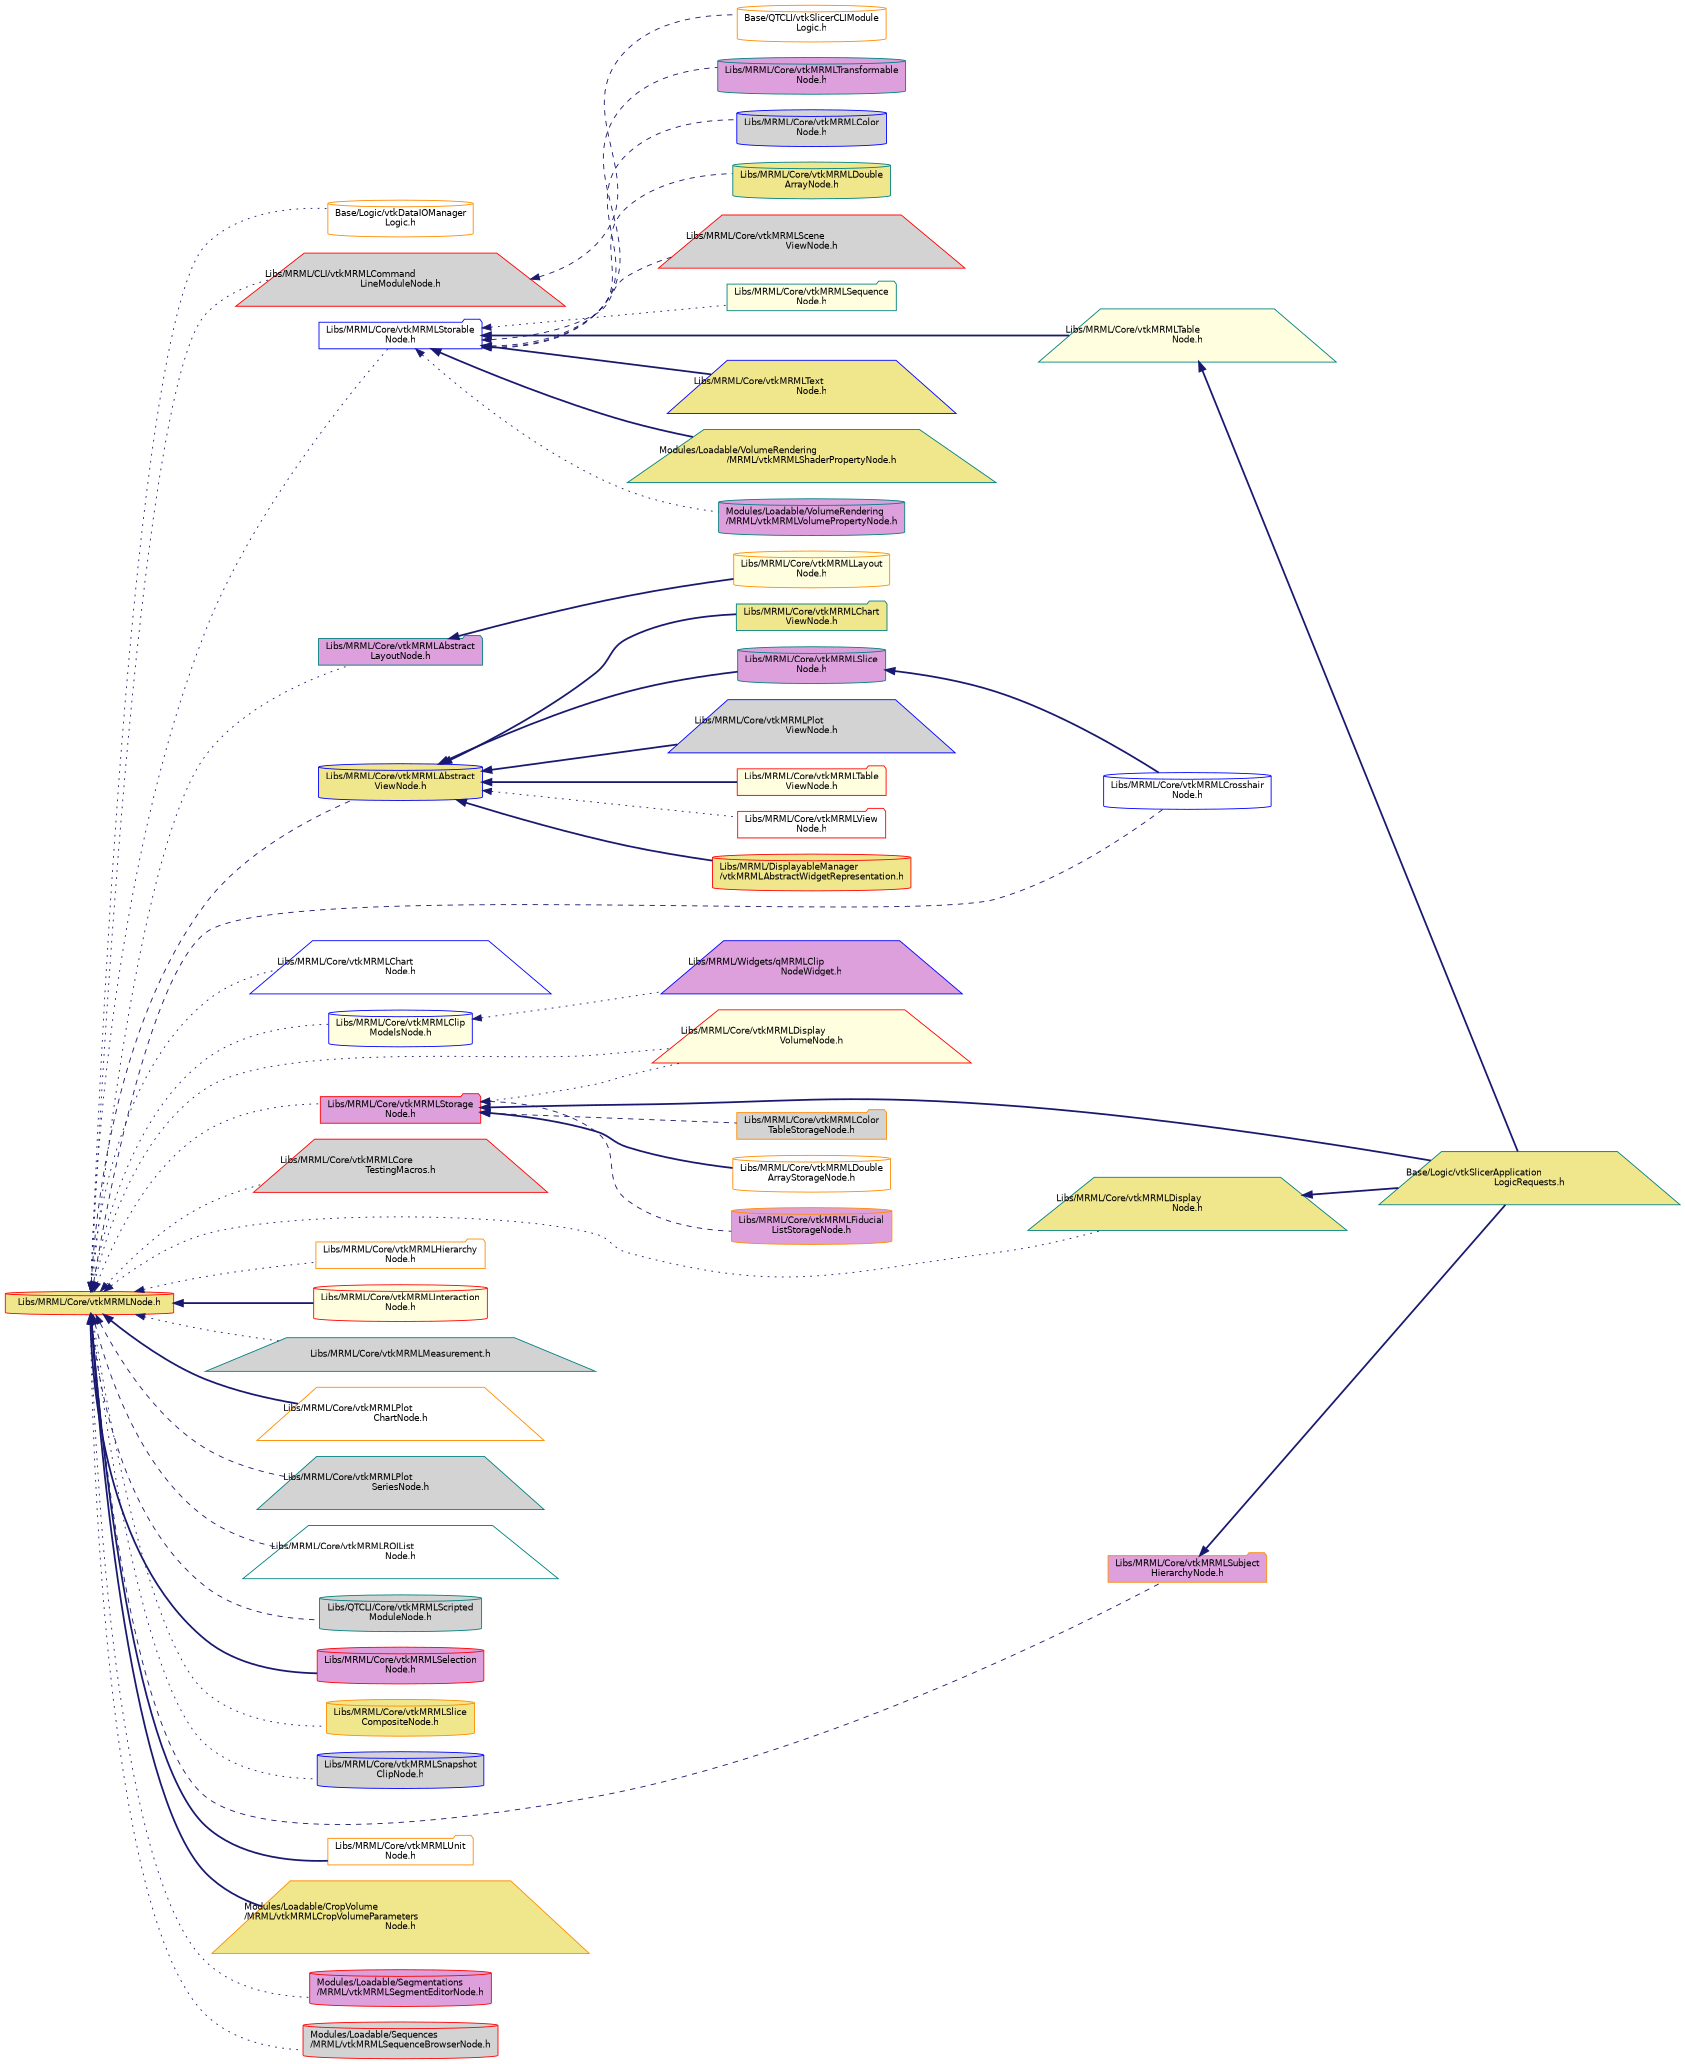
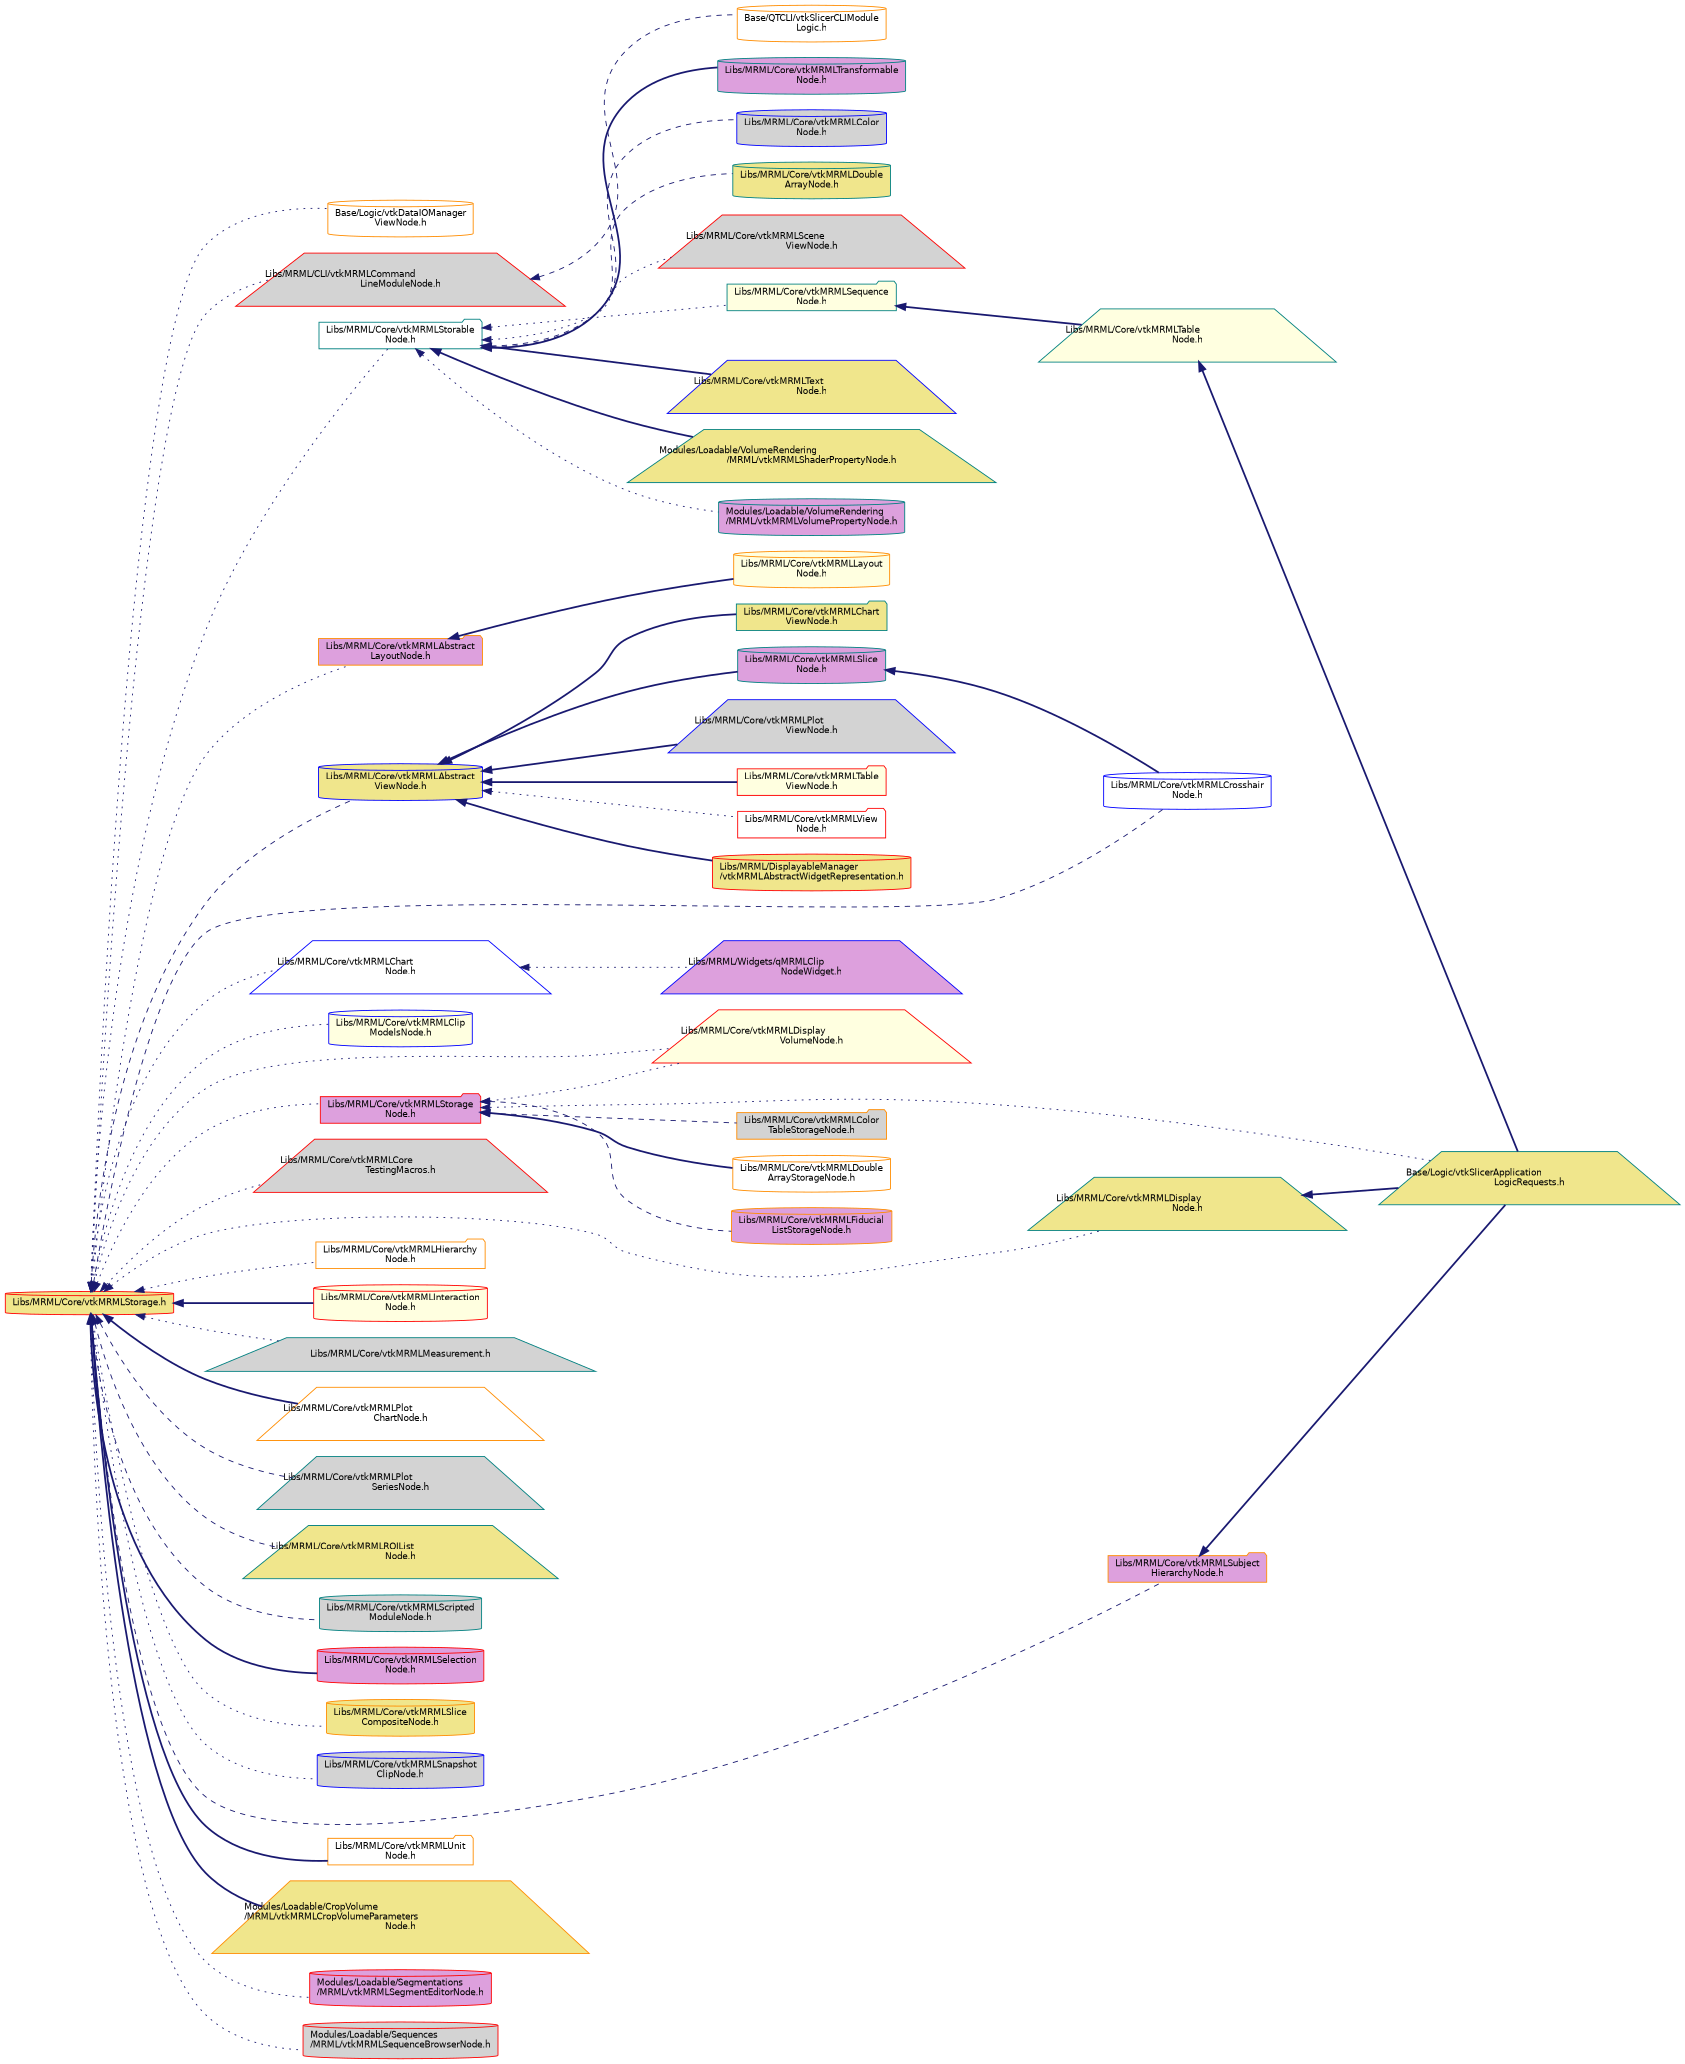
node "Base/Logic/vtkDataIOManager Logic.h": label "Base/Logic/vtkDataIOManager Logic.h" -> "Base/Logic/vtkDataIOManager ViewNode.h"
edge "Libs/MRML/Core/vtkMRMLTransformable Node.h" -> "Libs/MRML/Core/vtkMRMLStorable Node.h": style dashed -> bold
edge "Libs/MRML/Core/vtkMRMLScene ViewNode.h" -> "Libs/MRML/Core/vtkMRMLStorable Node.h": style dashed -> dotted
node "Libs/MRML/Core/vtkMRMLStorable Node.h": color blue -> teal
edge "Libs/MRML/Core/vtkMRMLTable Node.h" -> "Libs/MRML/Core/vtkMRMLStorable Node.h": now "Libs/MRML/Core/vtkMRMLTable Node.h" -> "Libs/MRML/Core/vtkMRMLSequence Node.h"
node "Libs/MRML/Core/vtkMRMLAbstract LayoutNode.h": color teal -> darkorange
edge "Libs/MRML/Widgets/qMRMLClip NodeWidget.h" -> "Libs/MRML/Core/vtkMRMLClip ModelsNode.h": now "Libs/MRML/Widgets/qMRMLClip NodeWidget.h" -> "Libs/MRML/Core/vtkMRMLChart Node.h"
edge "Base/Logic/vtkSlicerApplication LogicRequests.h" -> "Libs/MRML/Core/vtkMRMLStorage Node.h": style bold -> dotted
node "Libs/MRML/Core/vtkMRMLNode.h": label "Libs/MRML/Core/vtkMRMLNode.h" -> "Libs/MRML/Core/vtkMRMLStorage.h"
node "Libs/MRML/Core/vtkMRMLROIList Node.h": fillcolor white -> khaki
node "Libs/QTCLI/Core/vtkMRMLScripted ModuleNode.h": label "Libs/QTCLI/Core/vtkMRMLScripted ModuleNode.h" -> "Libs/MRML/Core/vtkMRMLScripted ModuleNode.h"
